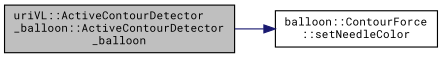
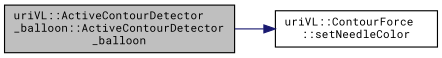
node "balloon::ContourForce ::setNeedleColor": label "balloon::ContourForce ::setNeedleColor" -> "uriVL::ContourForce ::setNeedleColor"
